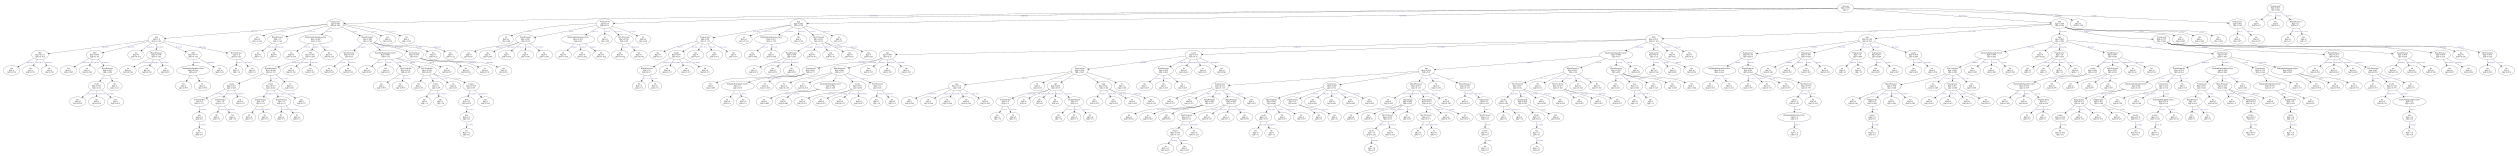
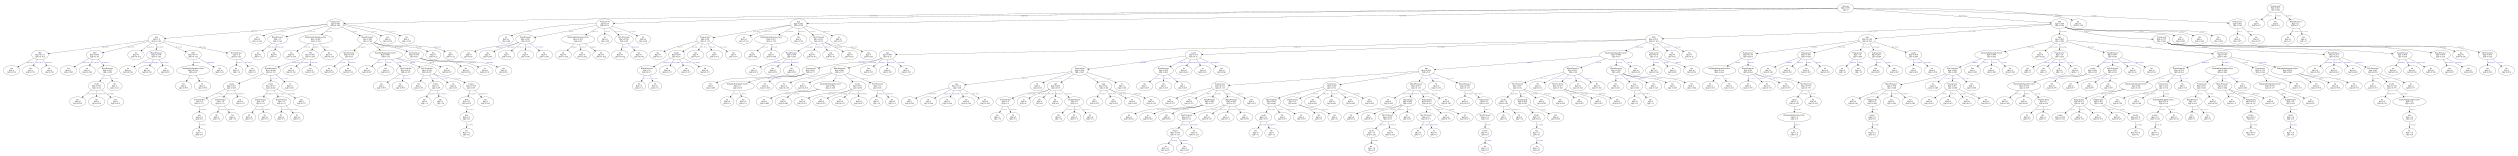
node "No B(p) =0.918 G(A) =0.0": removed
